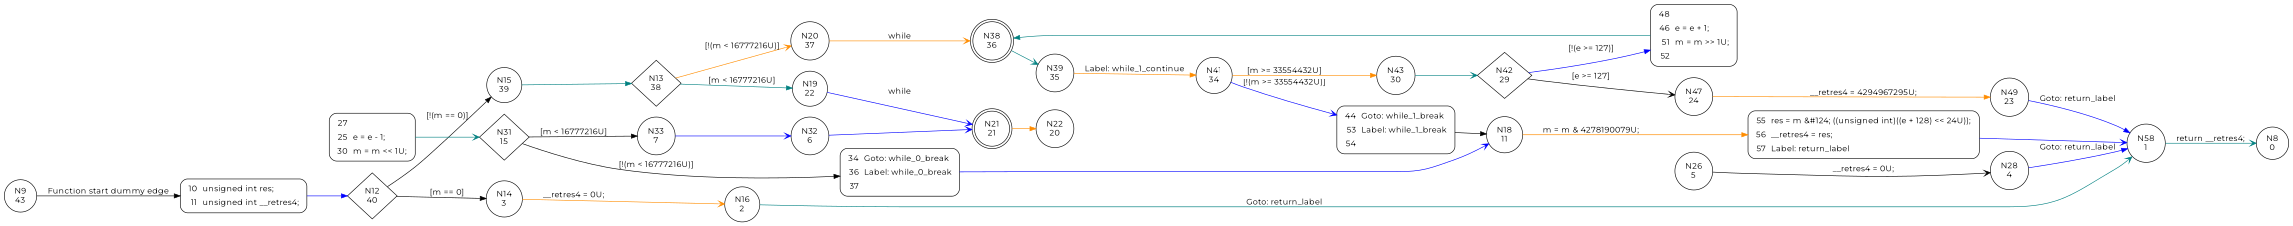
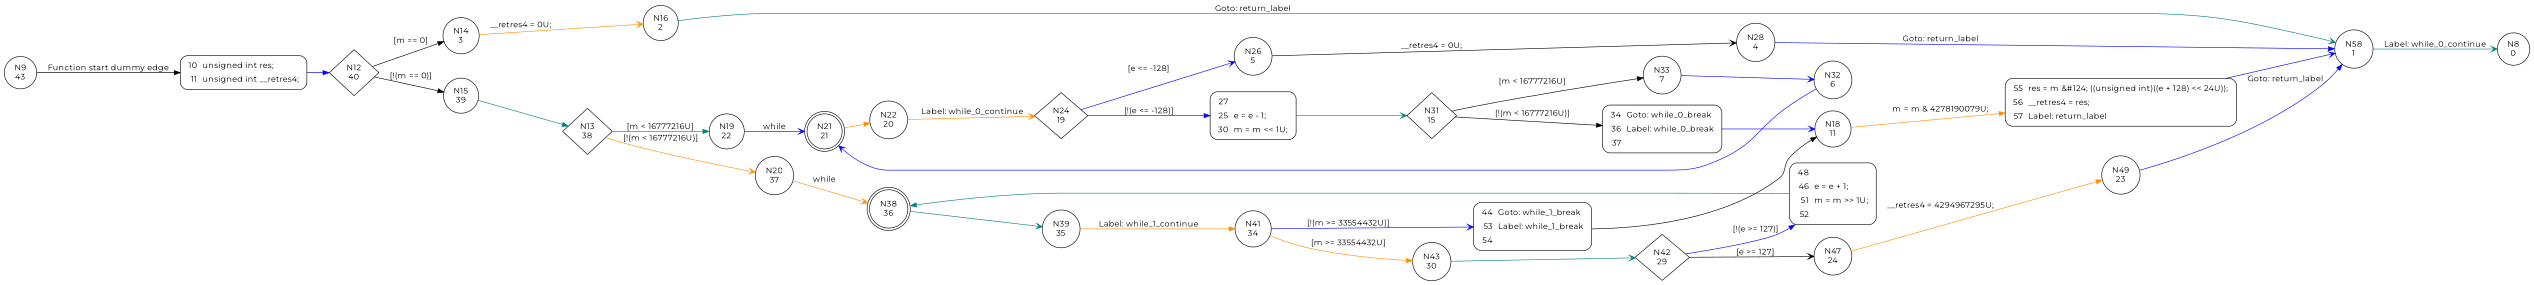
node "N24 19": added
edge "N58 1" -> "N8 0": label "return __retres4;" -> "Label: while_0_continue"
